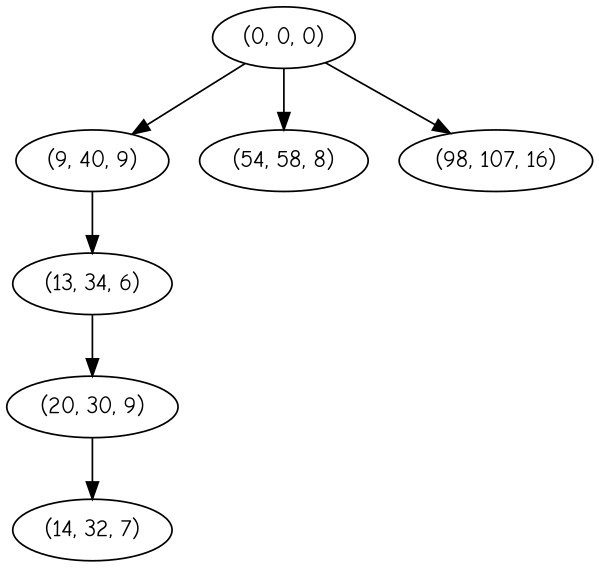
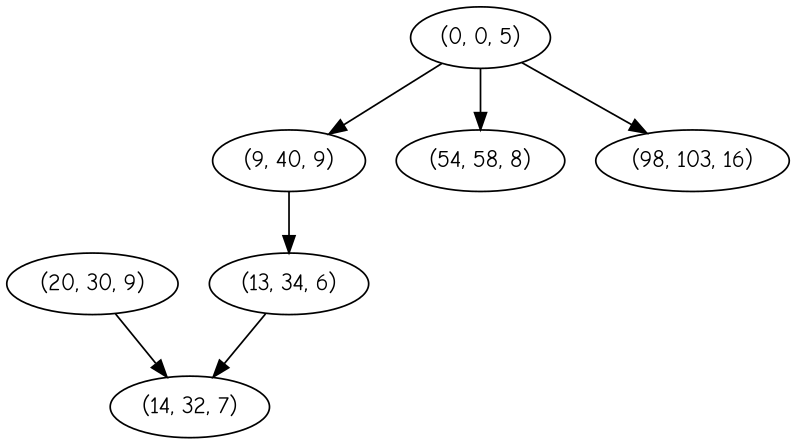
node "(0, 0, 0)": label "(0, 0, 0)" -> "(0, 0, 5)"
node "(98, 107, 16)": label "(98, 107, 16)" -> "(98, 103, 16)"
edge "(13, 34, 6)" -> "(20, 30, 9)": now "(13, 34, 6)" -> "(14, 32, 7)"
